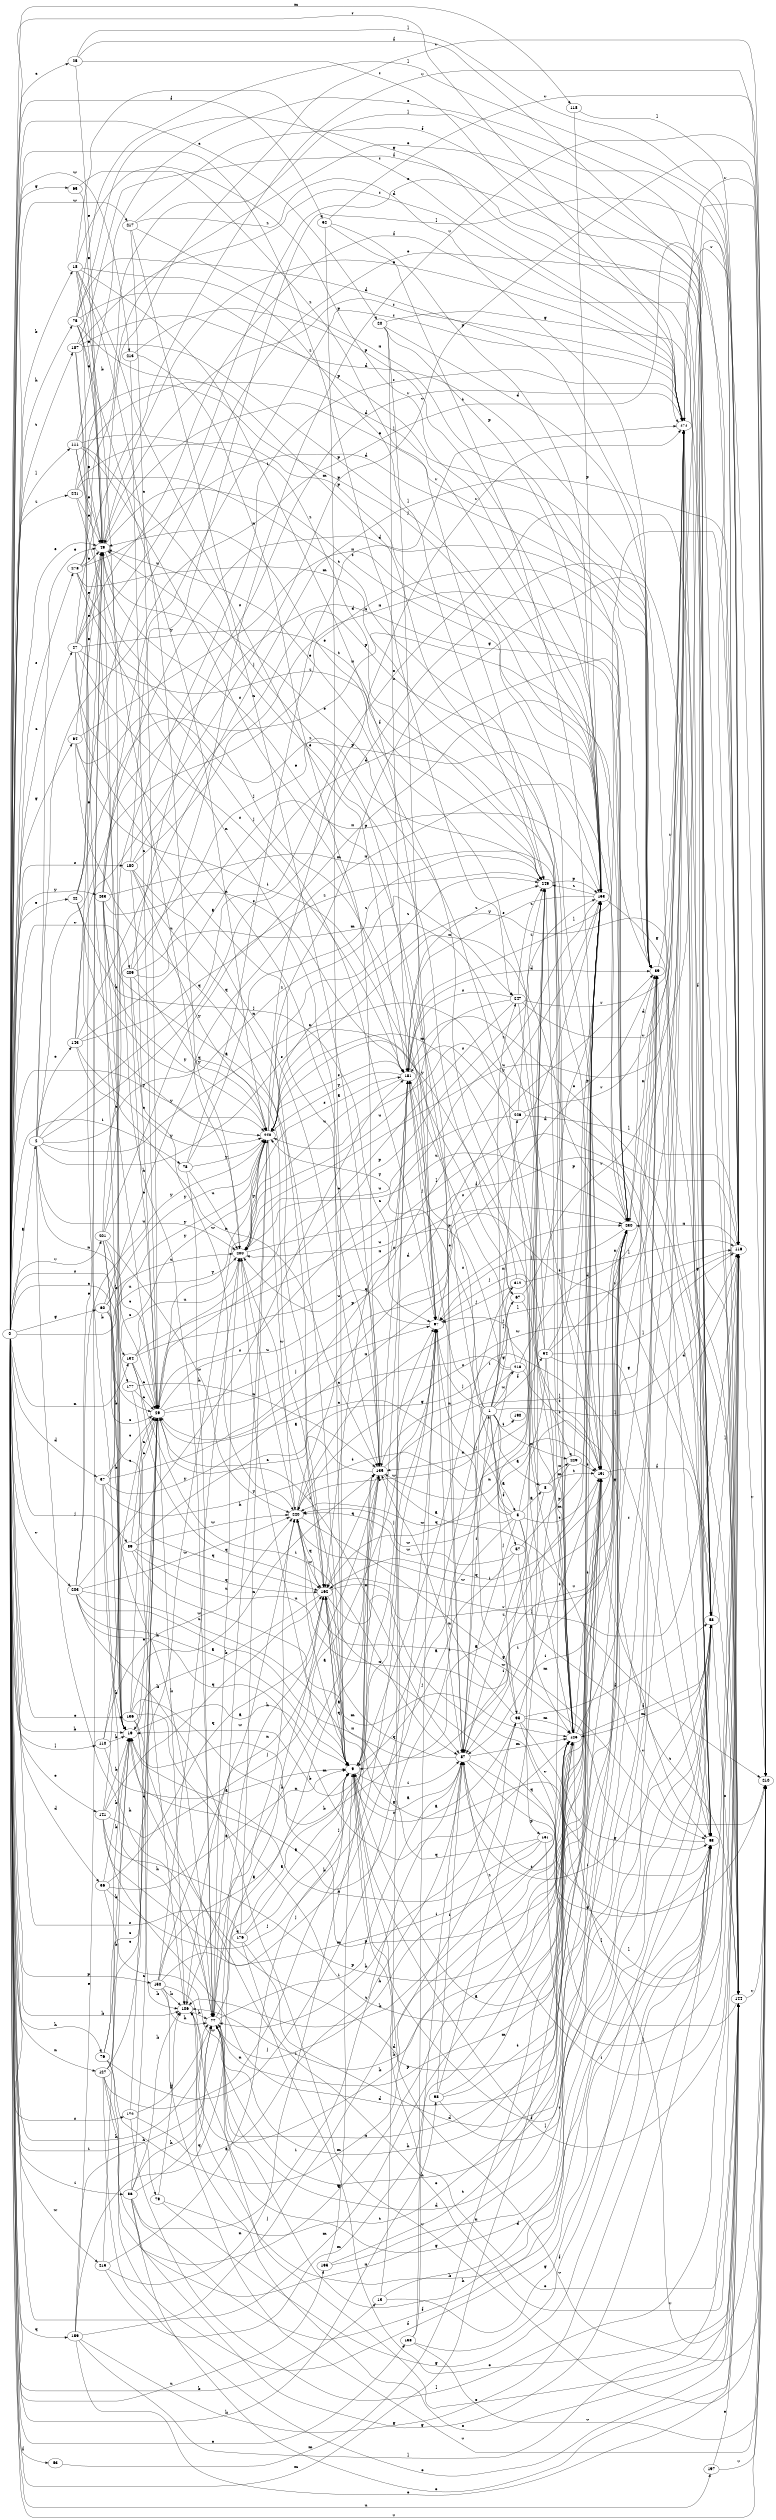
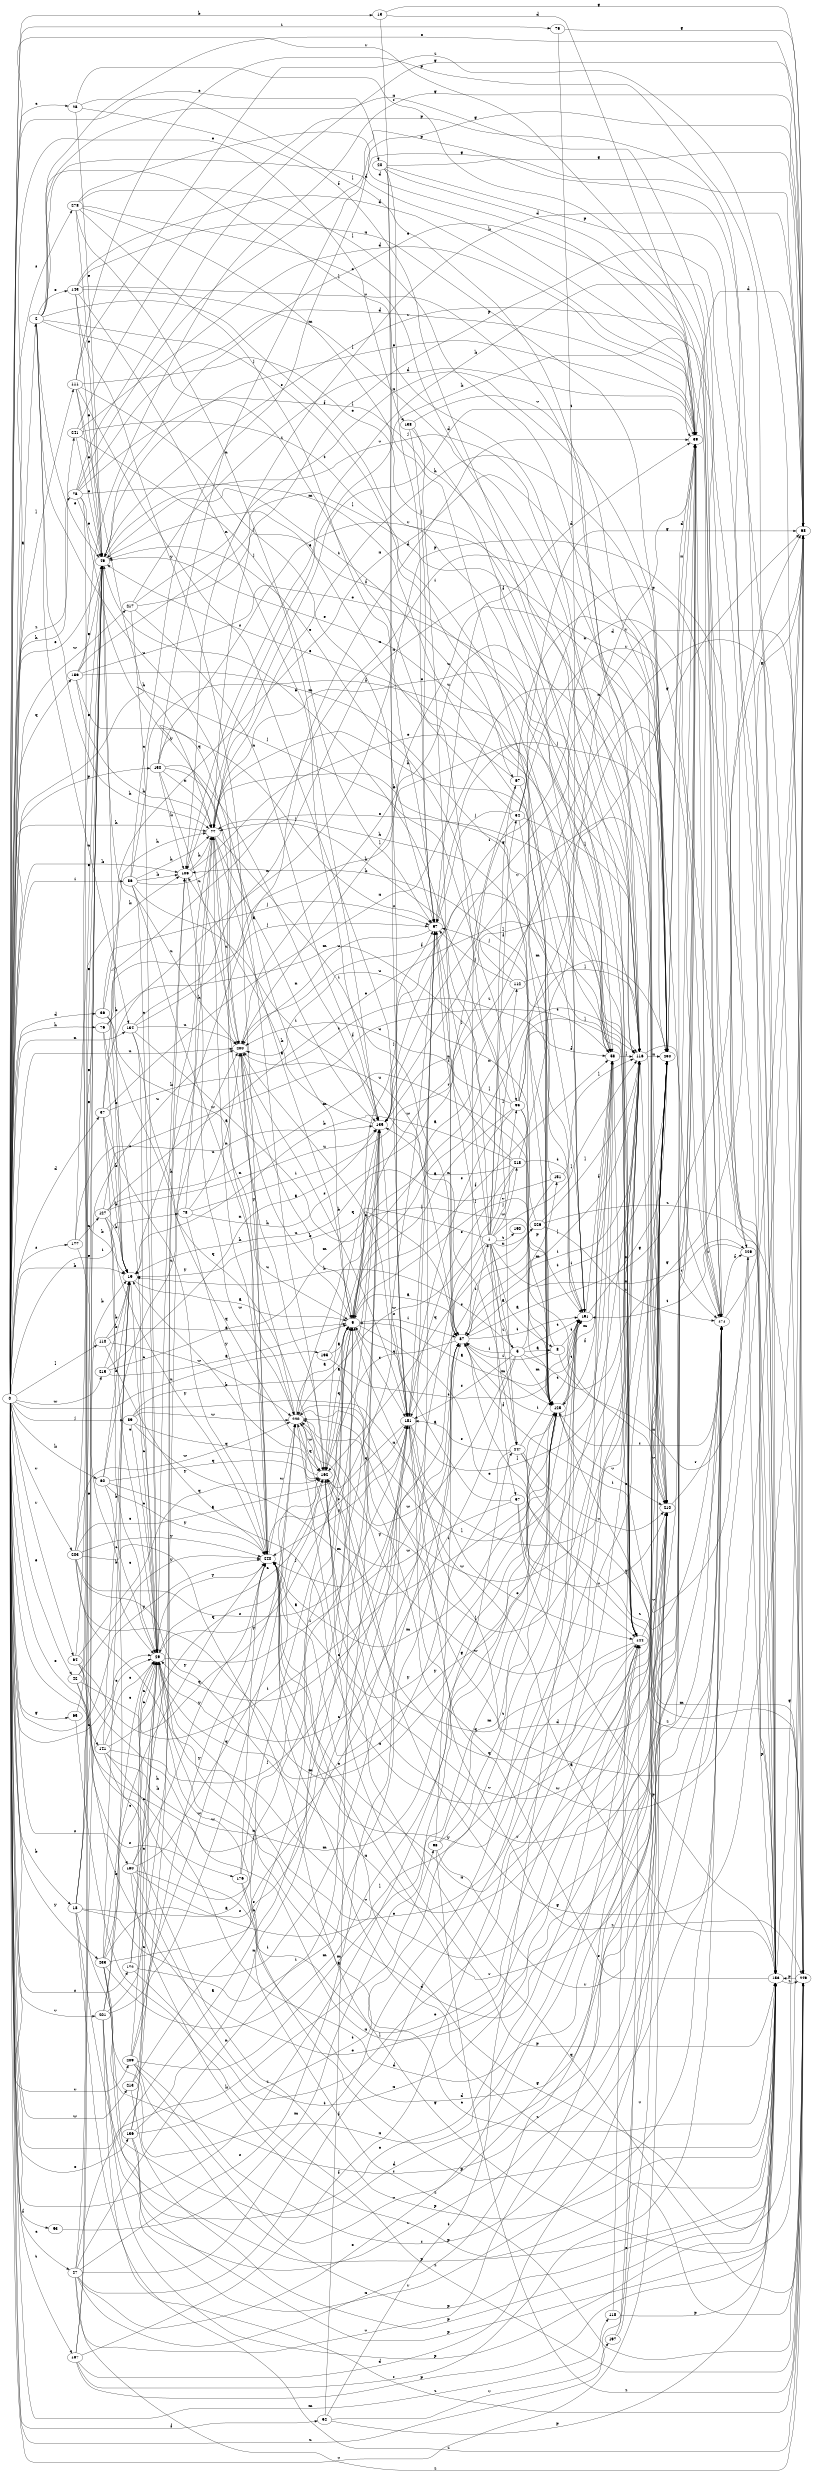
edge "42" -> "230": now "27" -> "230"
edge "0" -> "64": label "g" -> "r"
edge "2" -> "144": now "2" -> "68"
edge "171" -> "58": now "171" -> "229"
node "312": label "312" -> "112"
edge "0" -> "60": label "g" -> "k"
edge "176" -> "97": removed, label "j"
edge "0" -> "127": now "177" -> "127"
edge "144" -> "191": removed, label "t"
edge "150" -> "77": label "h" -> "x"
edge "79" -> "106": removed, label "k"
edge "0" -> "125": removed, label "m"
